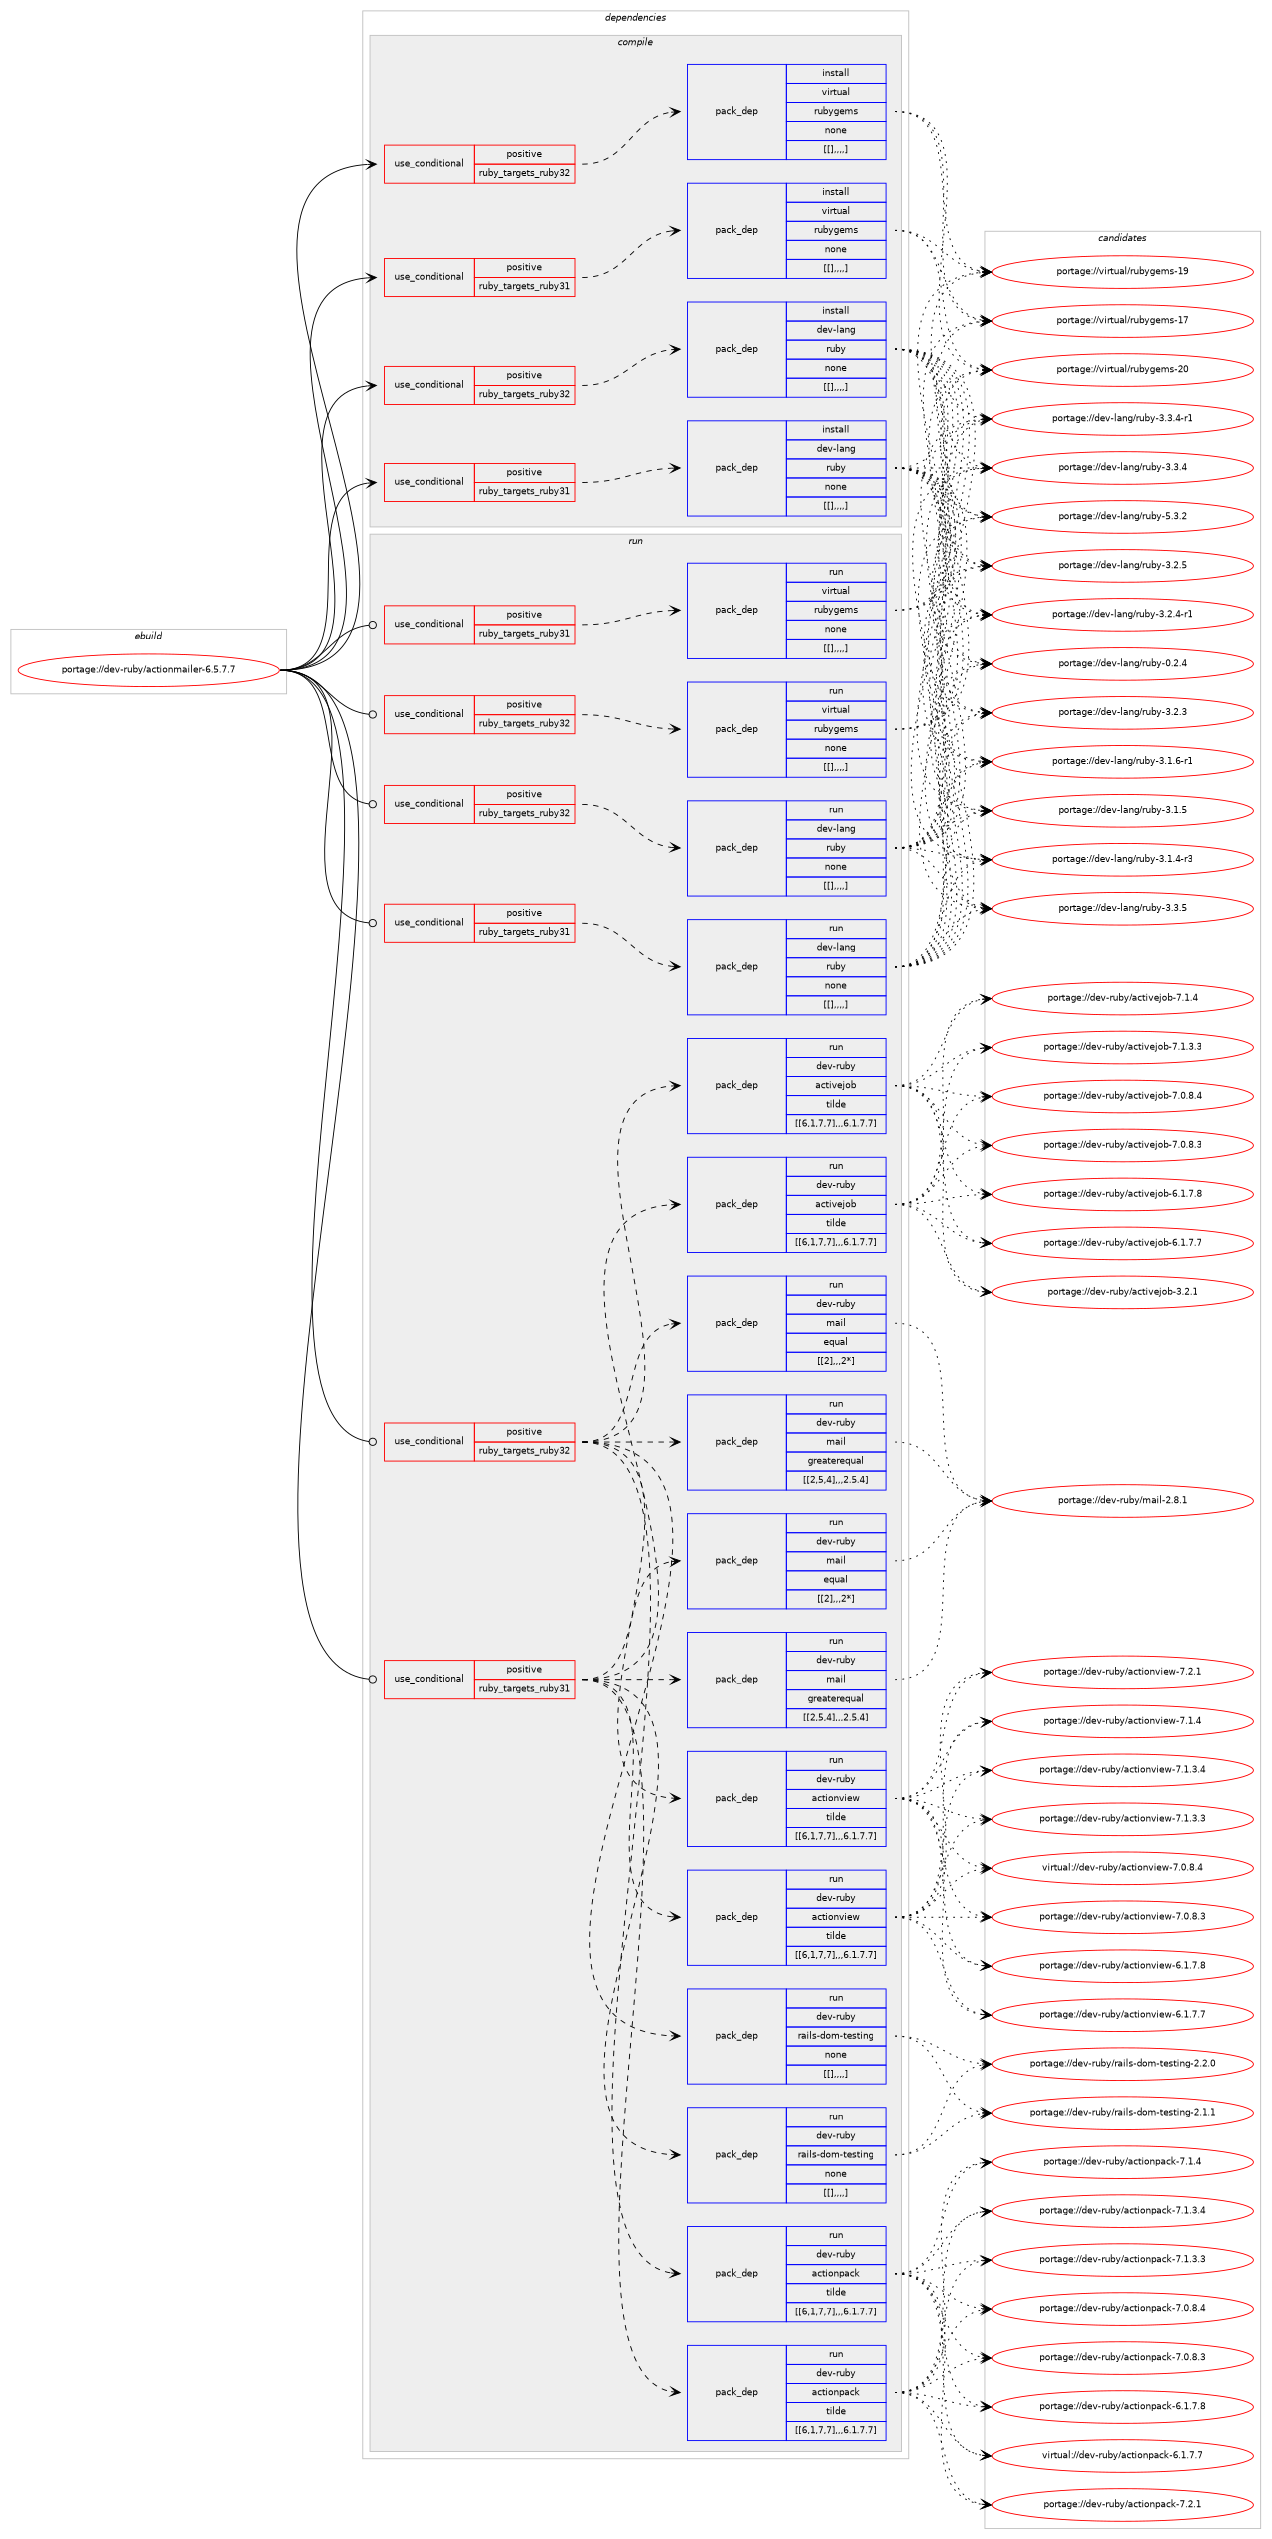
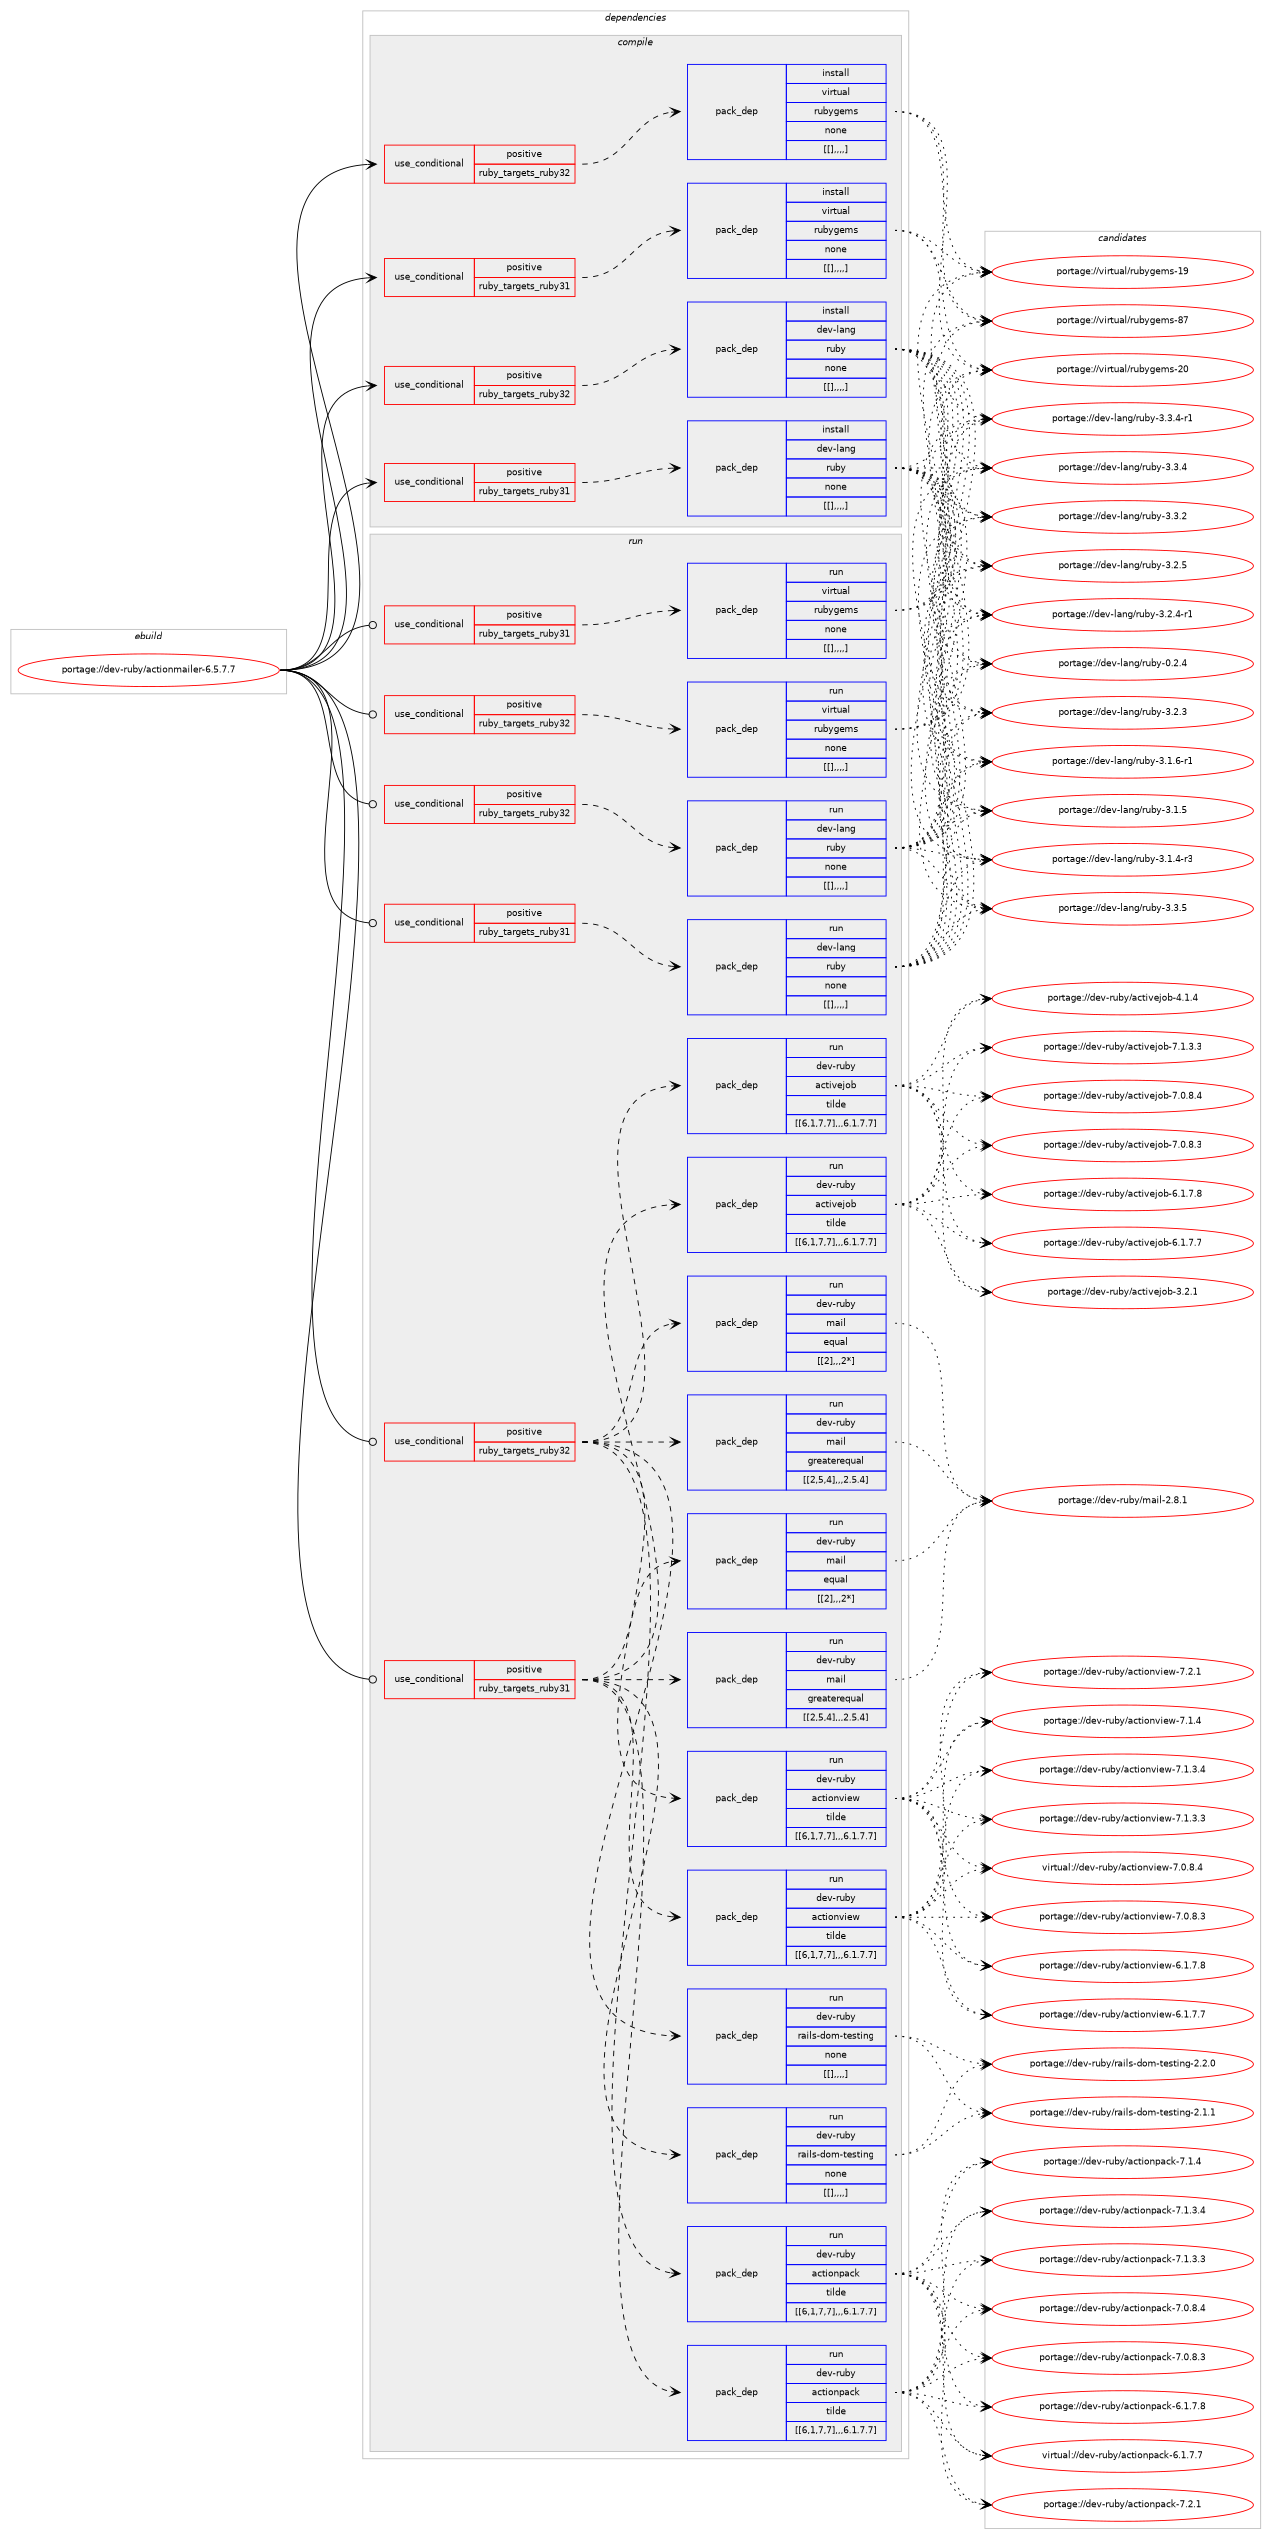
node "portage://virtual/rubygems-17": label "portage://virtual/rubygems-17" -> "portage://virtual/rubygems-87"
node "portage://dev-lang/ruby-5.3.2": label "portage://dev-lang/ruby-5.3.2" -> "portage://dev-lang/ruby-3.3.2"
node "portage://dev-ruby/activejob-7.1.4": label "portage://dev-ruby/activejob-7.1.4" -> "portage://dev-ruby/activejob-4.1.4"
